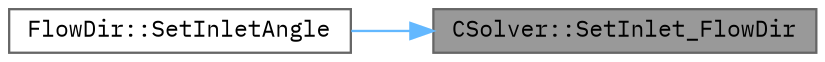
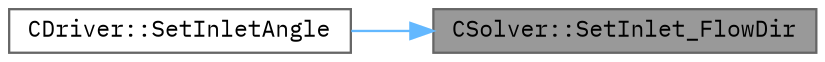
node "FlowDir::SetInletAngle": label "FlowDir::SetInletAngle" -> "CDriver::SetInletAngle"
